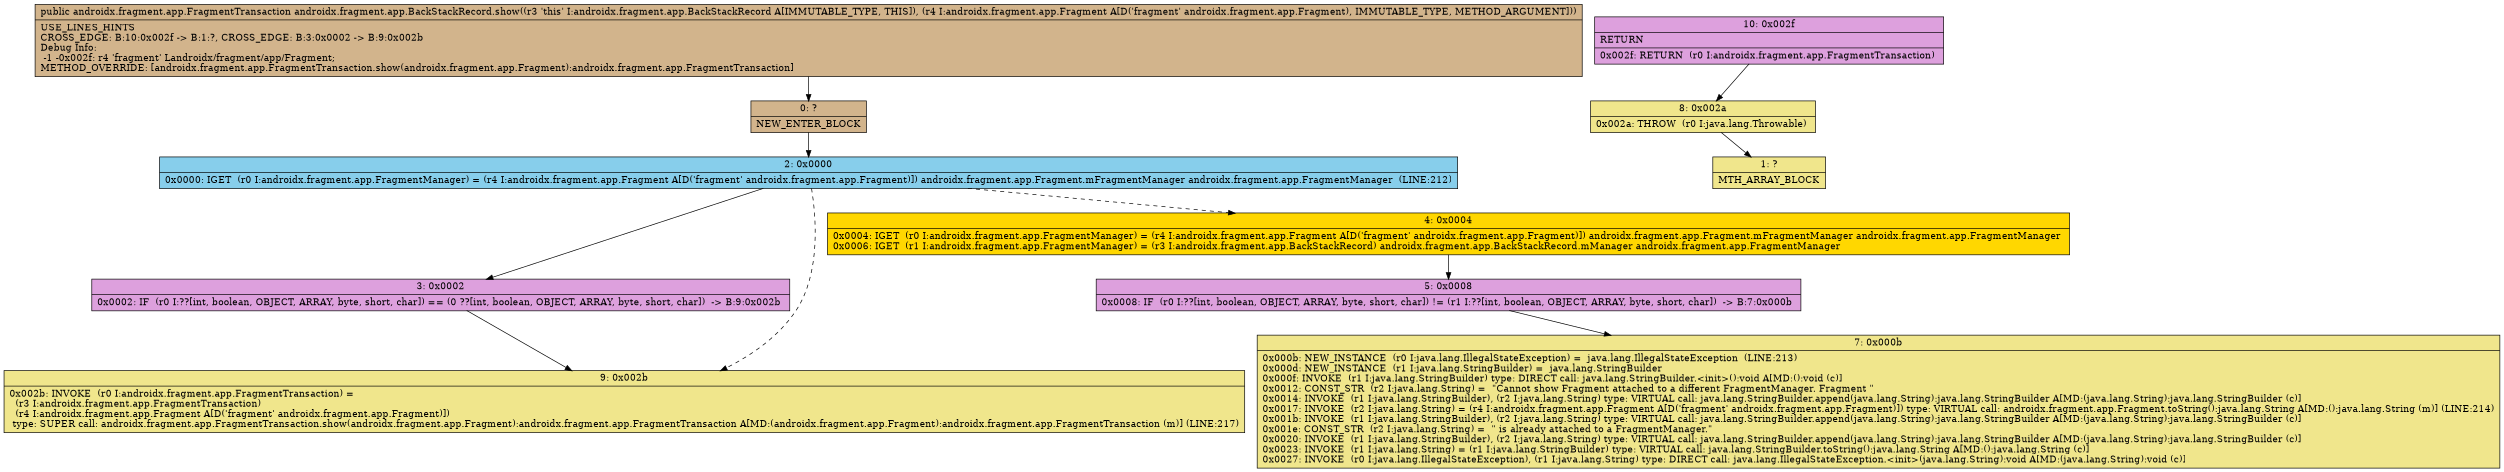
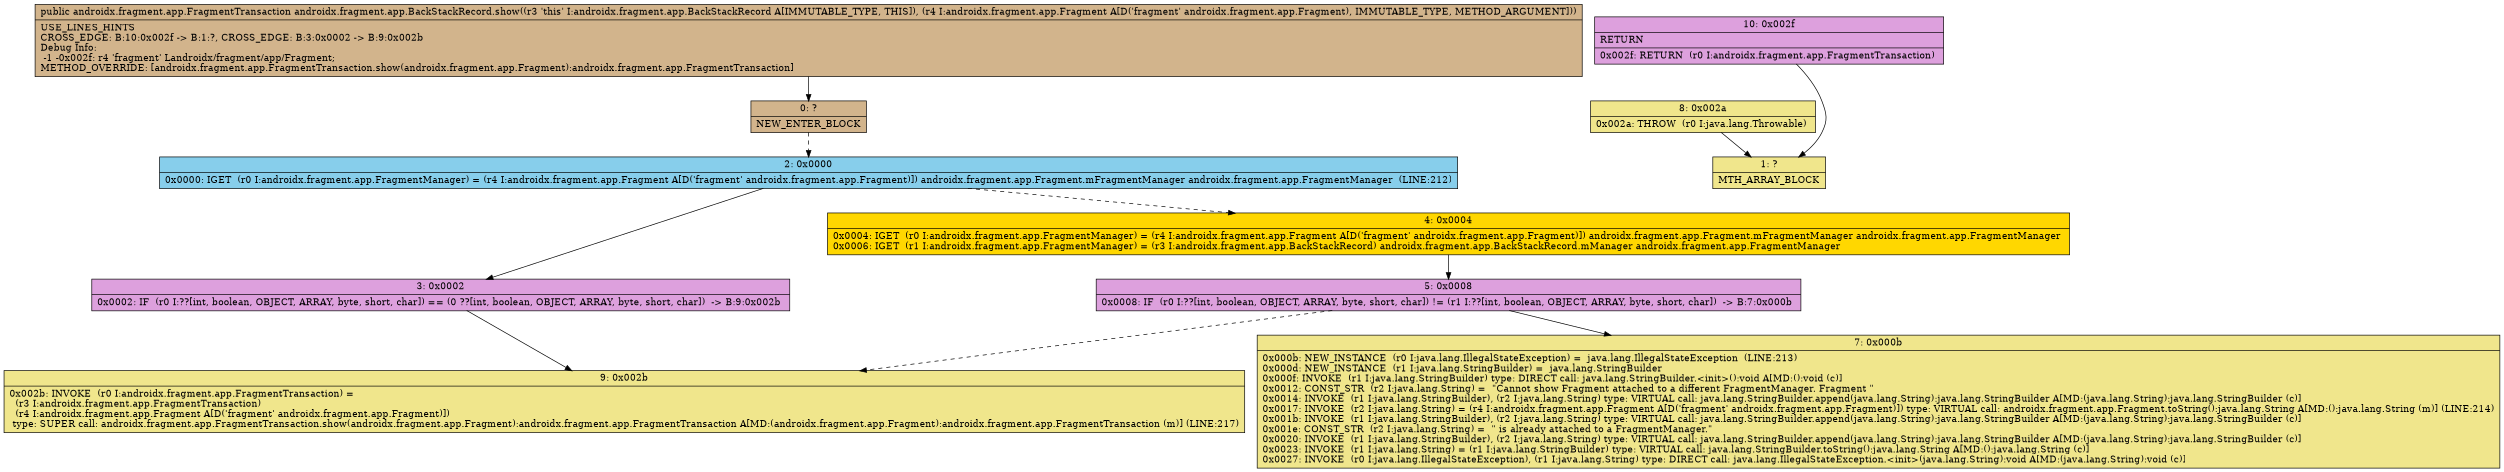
edge "10: 0x002f" -> "8: 0x002a": now "10: 0x002f" -> "1: ?"
edge "0: ?" -> "2: 0x0000": style solid -> dashed
edge "2: 0x0000" -> "9: 0x002b": now "5: 0x0008" -> "9: 0x002b"
